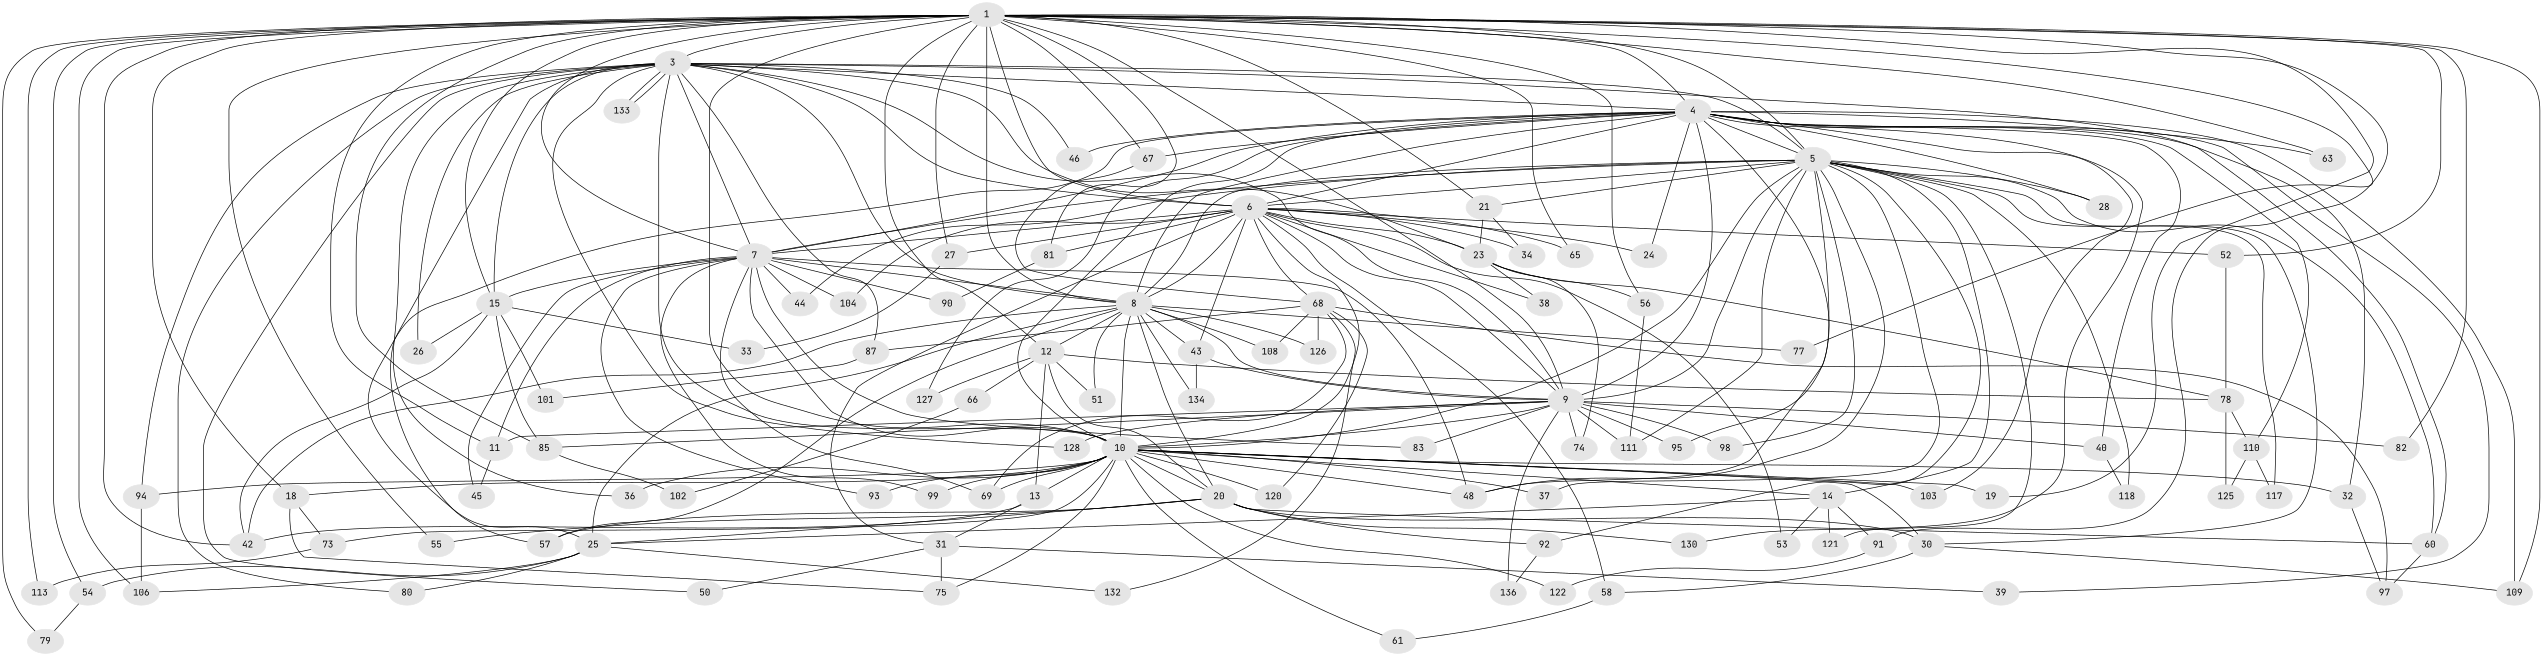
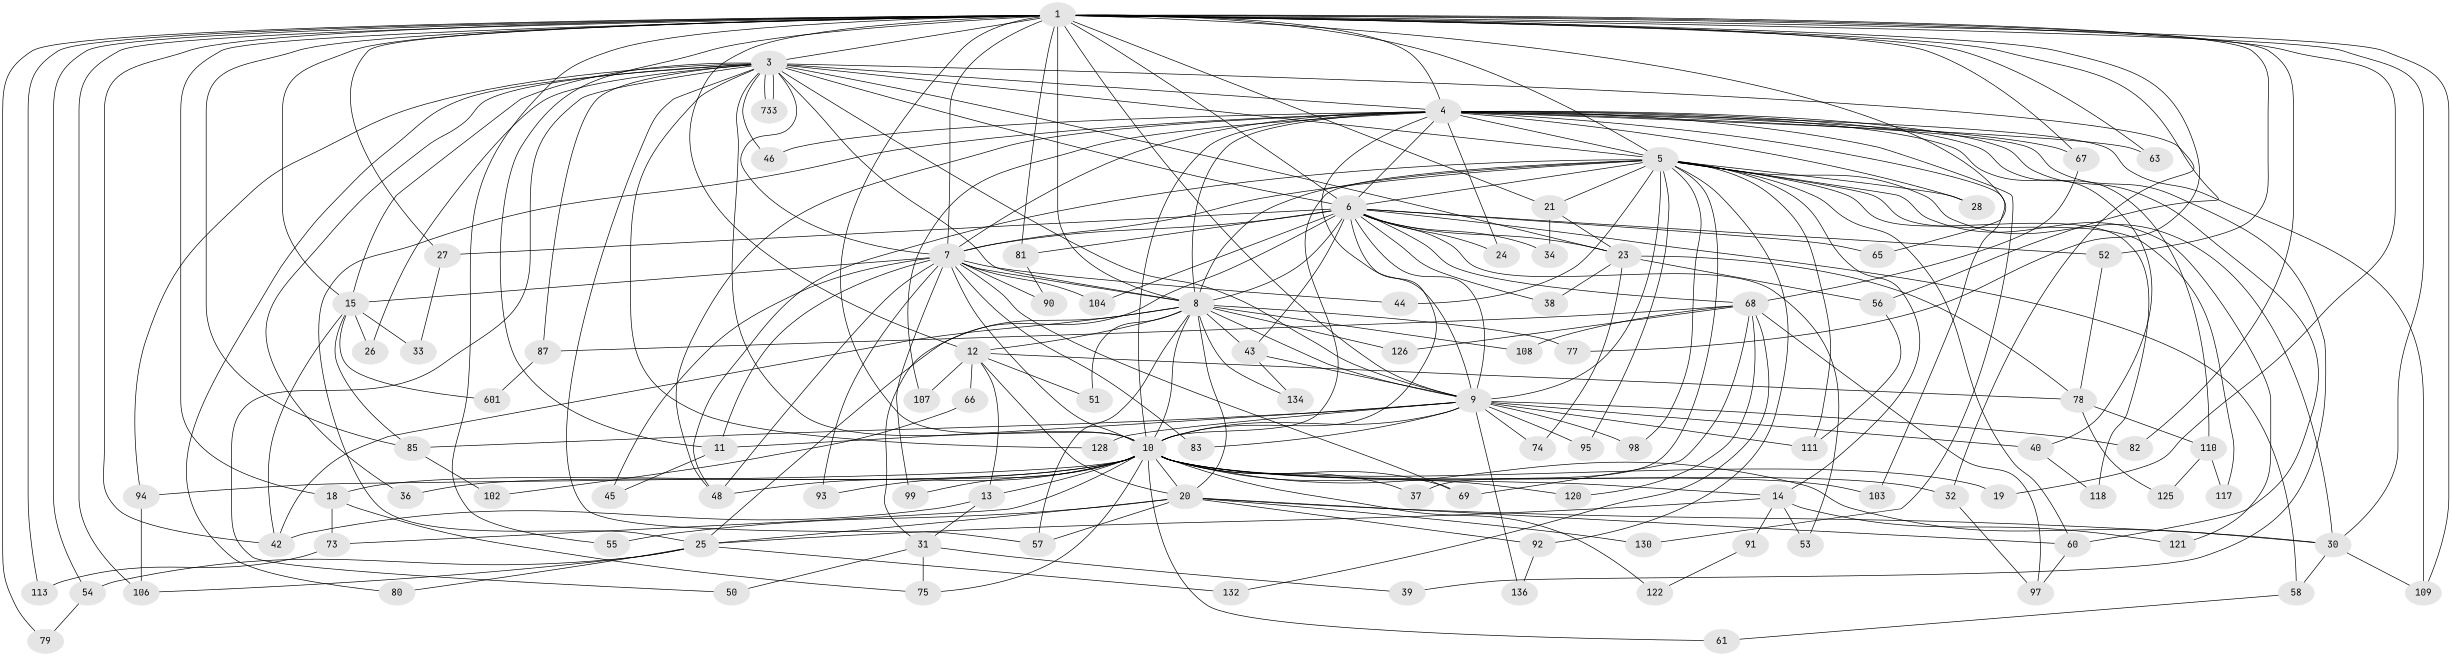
edge "1" -- "91": now "1" -- "30"
node "133": label "133" -> "733"
node "101": label "101" -> "601"
node "127": label "127" -> "107"
